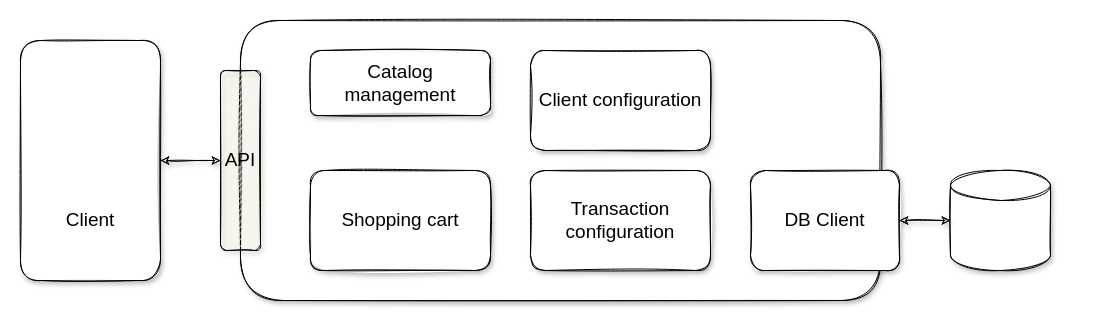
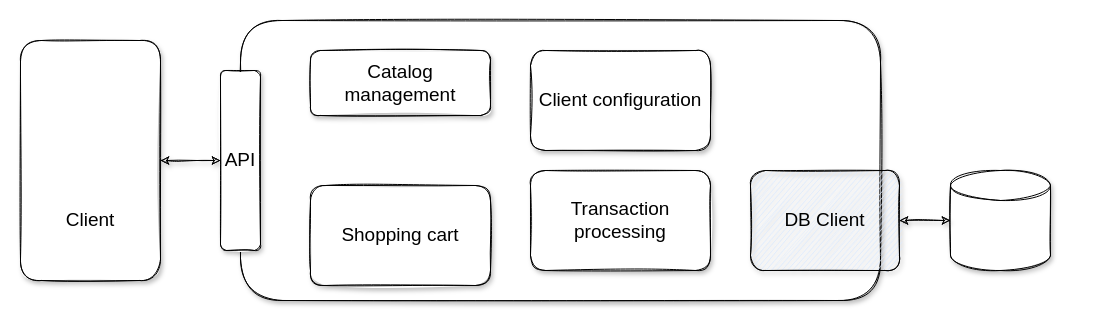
node "API": fillcolor #fff2cc -> #ffffff
node "Shopping cart": moved (401, 221) -> (401, 236)
node "Transaction configuration": label "Transaction configuration" -> "Transaction processing"
node "DB Client": fillcolor #ffffff -> #dae8fc
